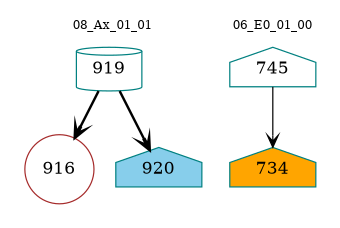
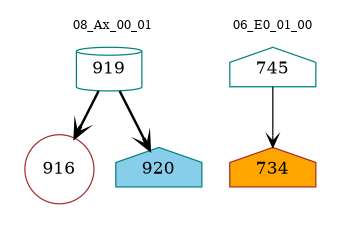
cluster "08_Ax_01_01": label "08_Ax_01_01" -> "08_Ax_00_01"
node "734": color teal -> brown
